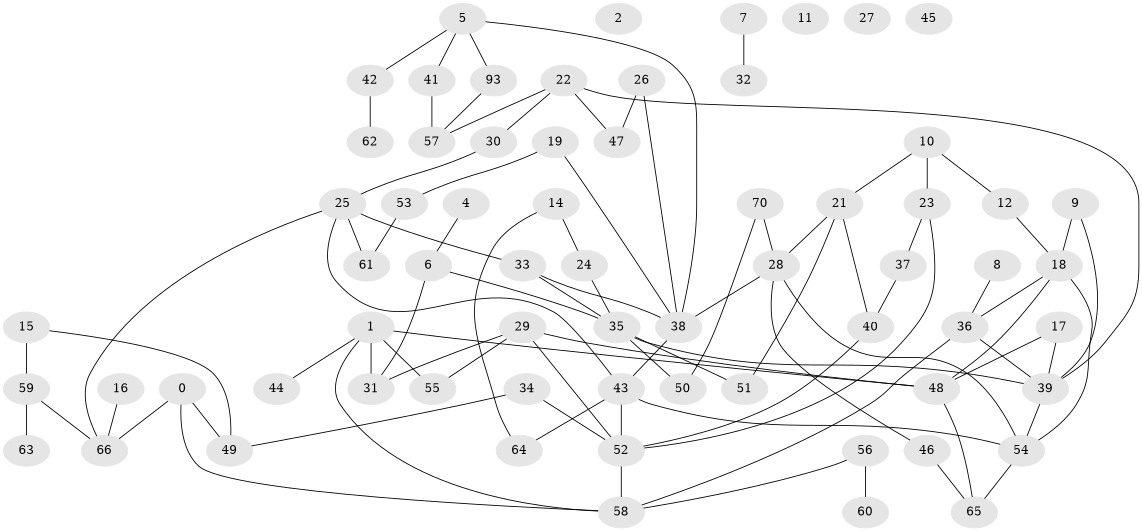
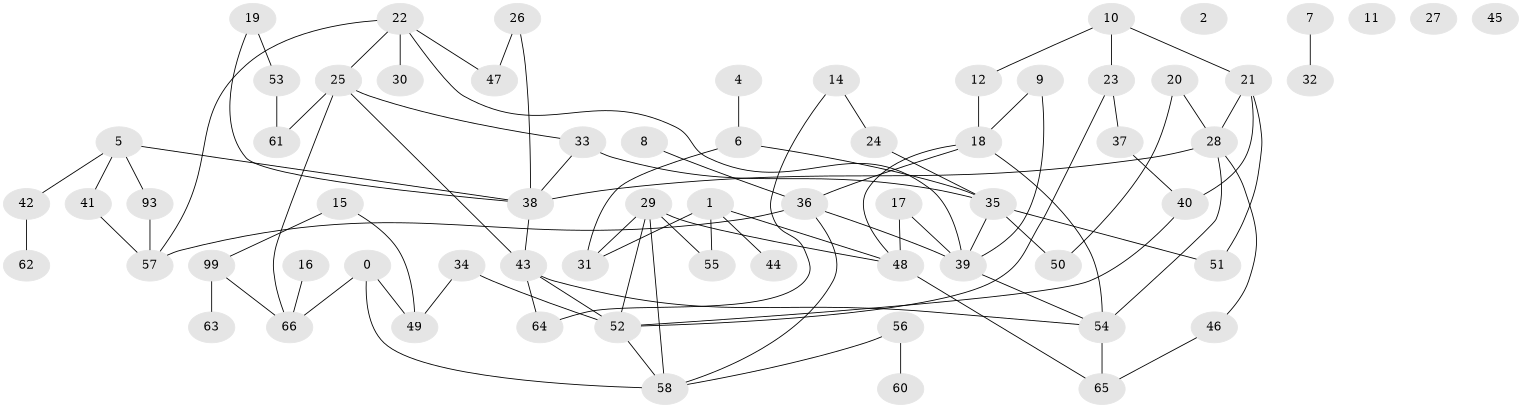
edge "30" -- "25": now "22" -- "25"
node "70": label "70" -> "20"
edge "36" -- "57": added
node "59": label "59" -> "99"
edge "1" -- "58": now "29" -- "58"
